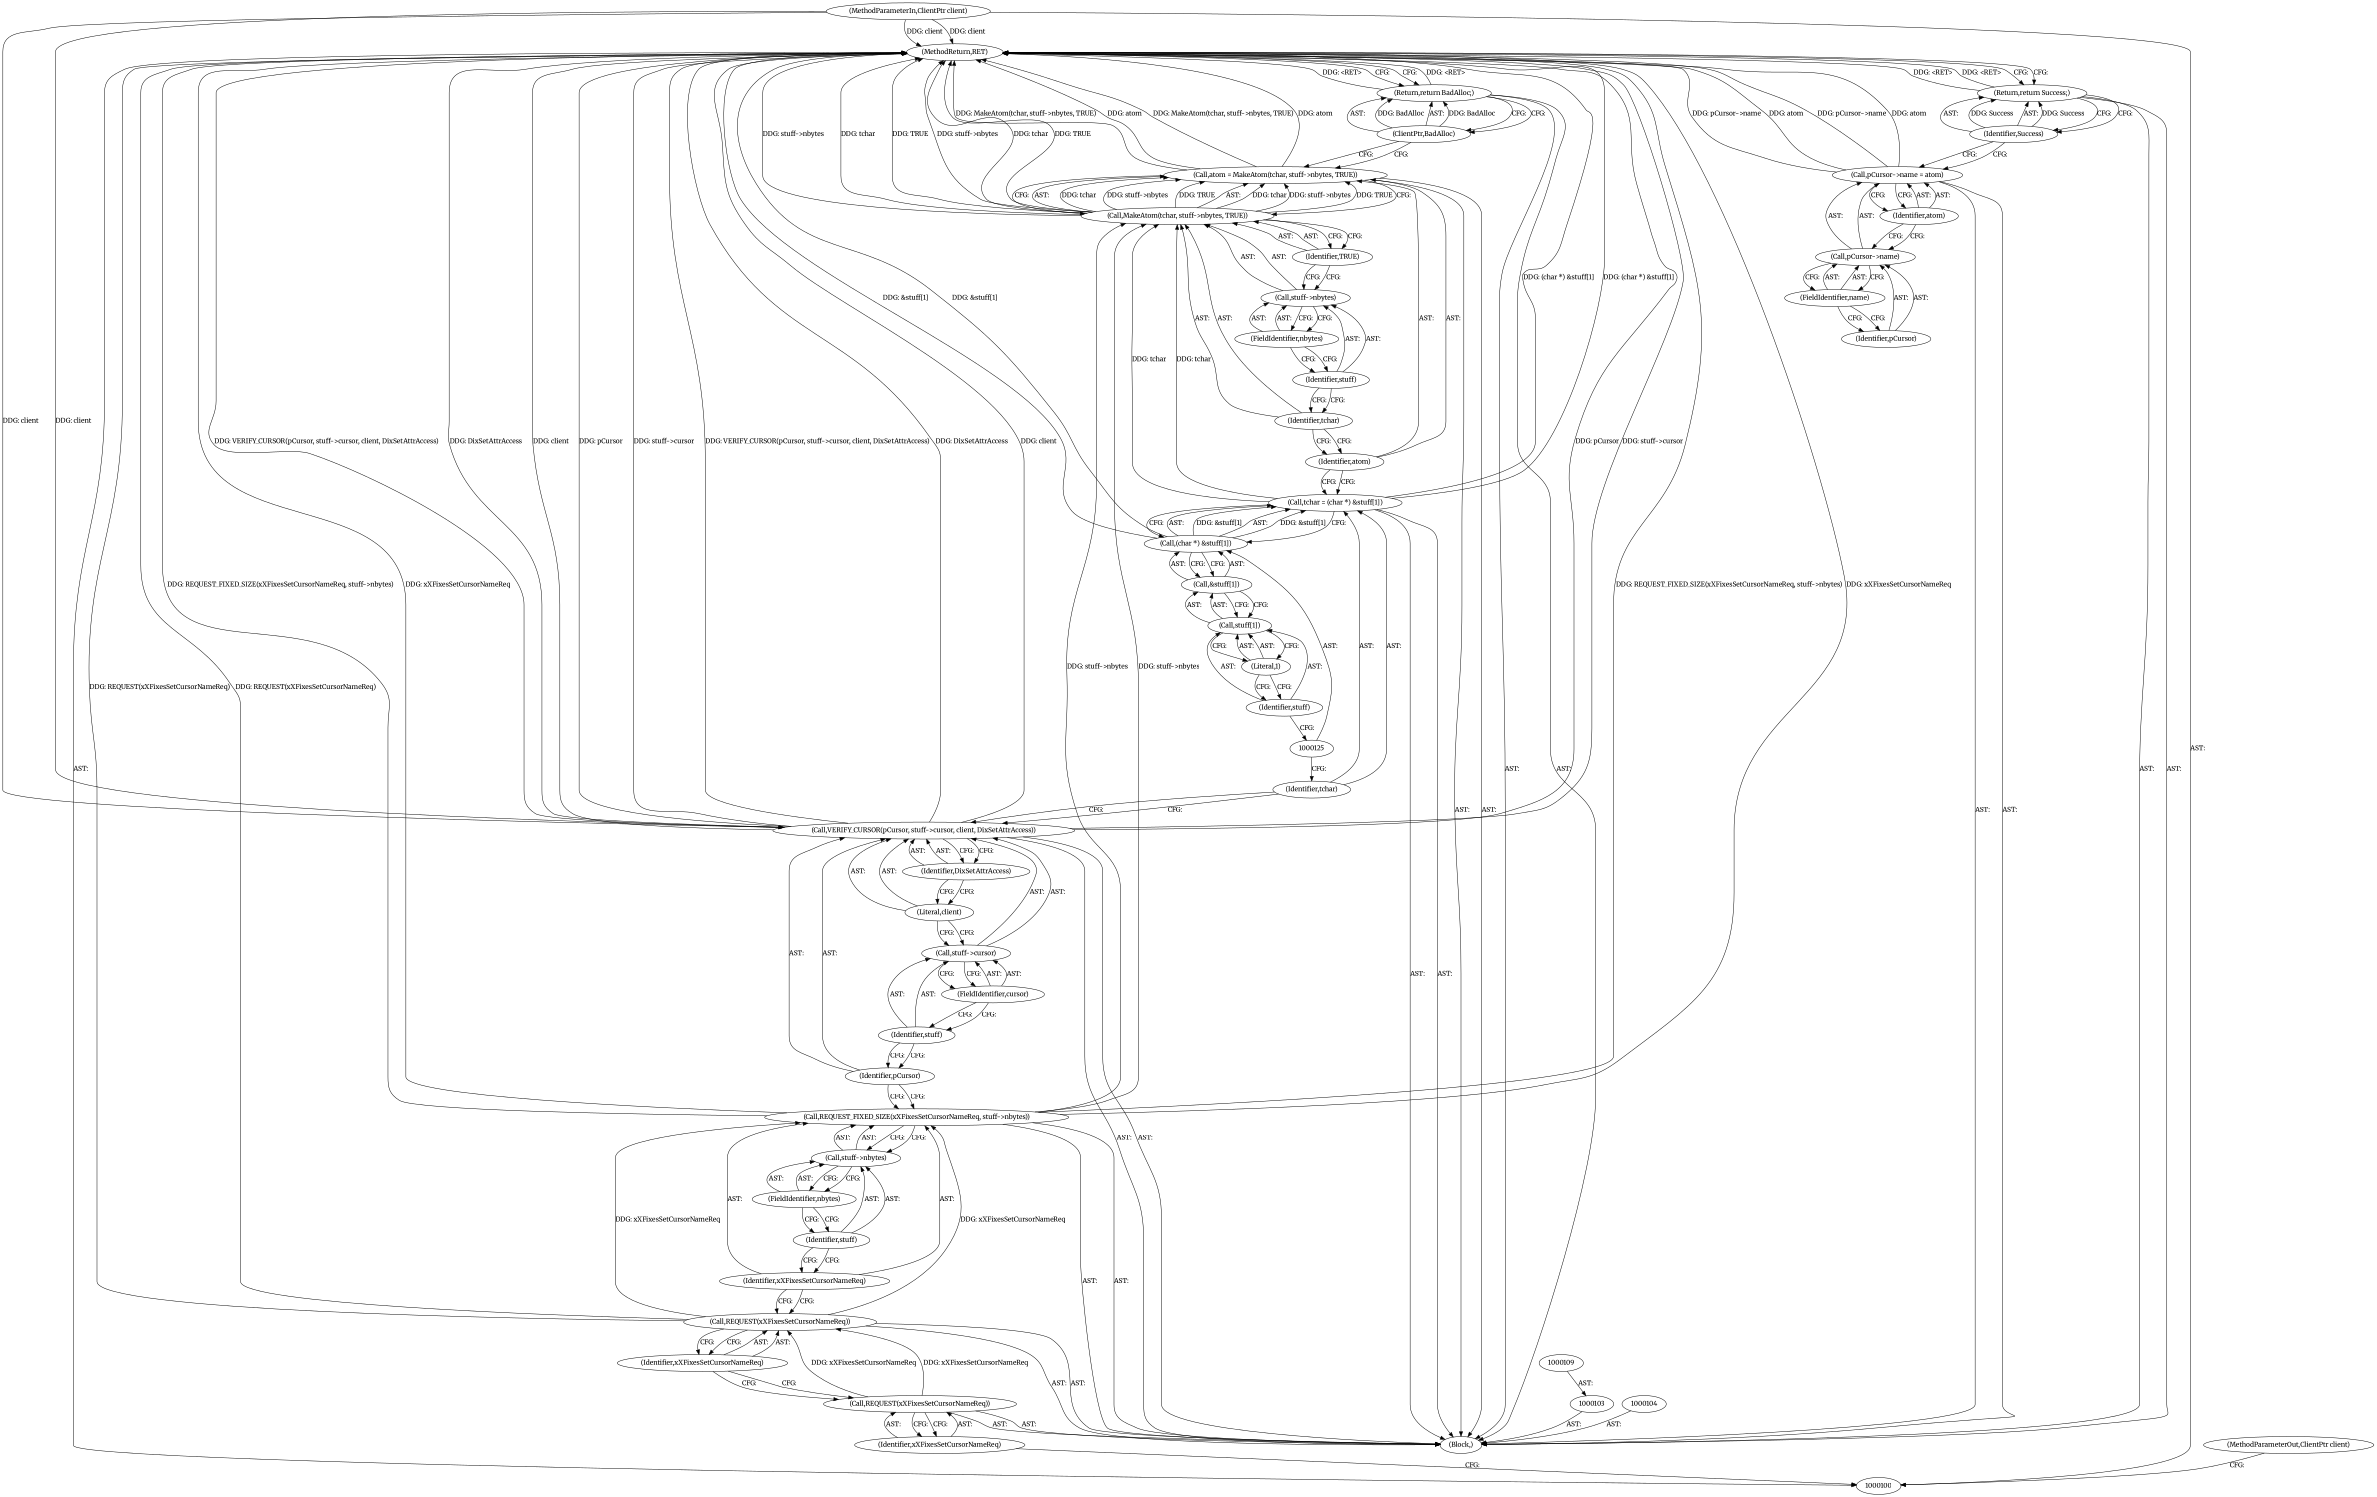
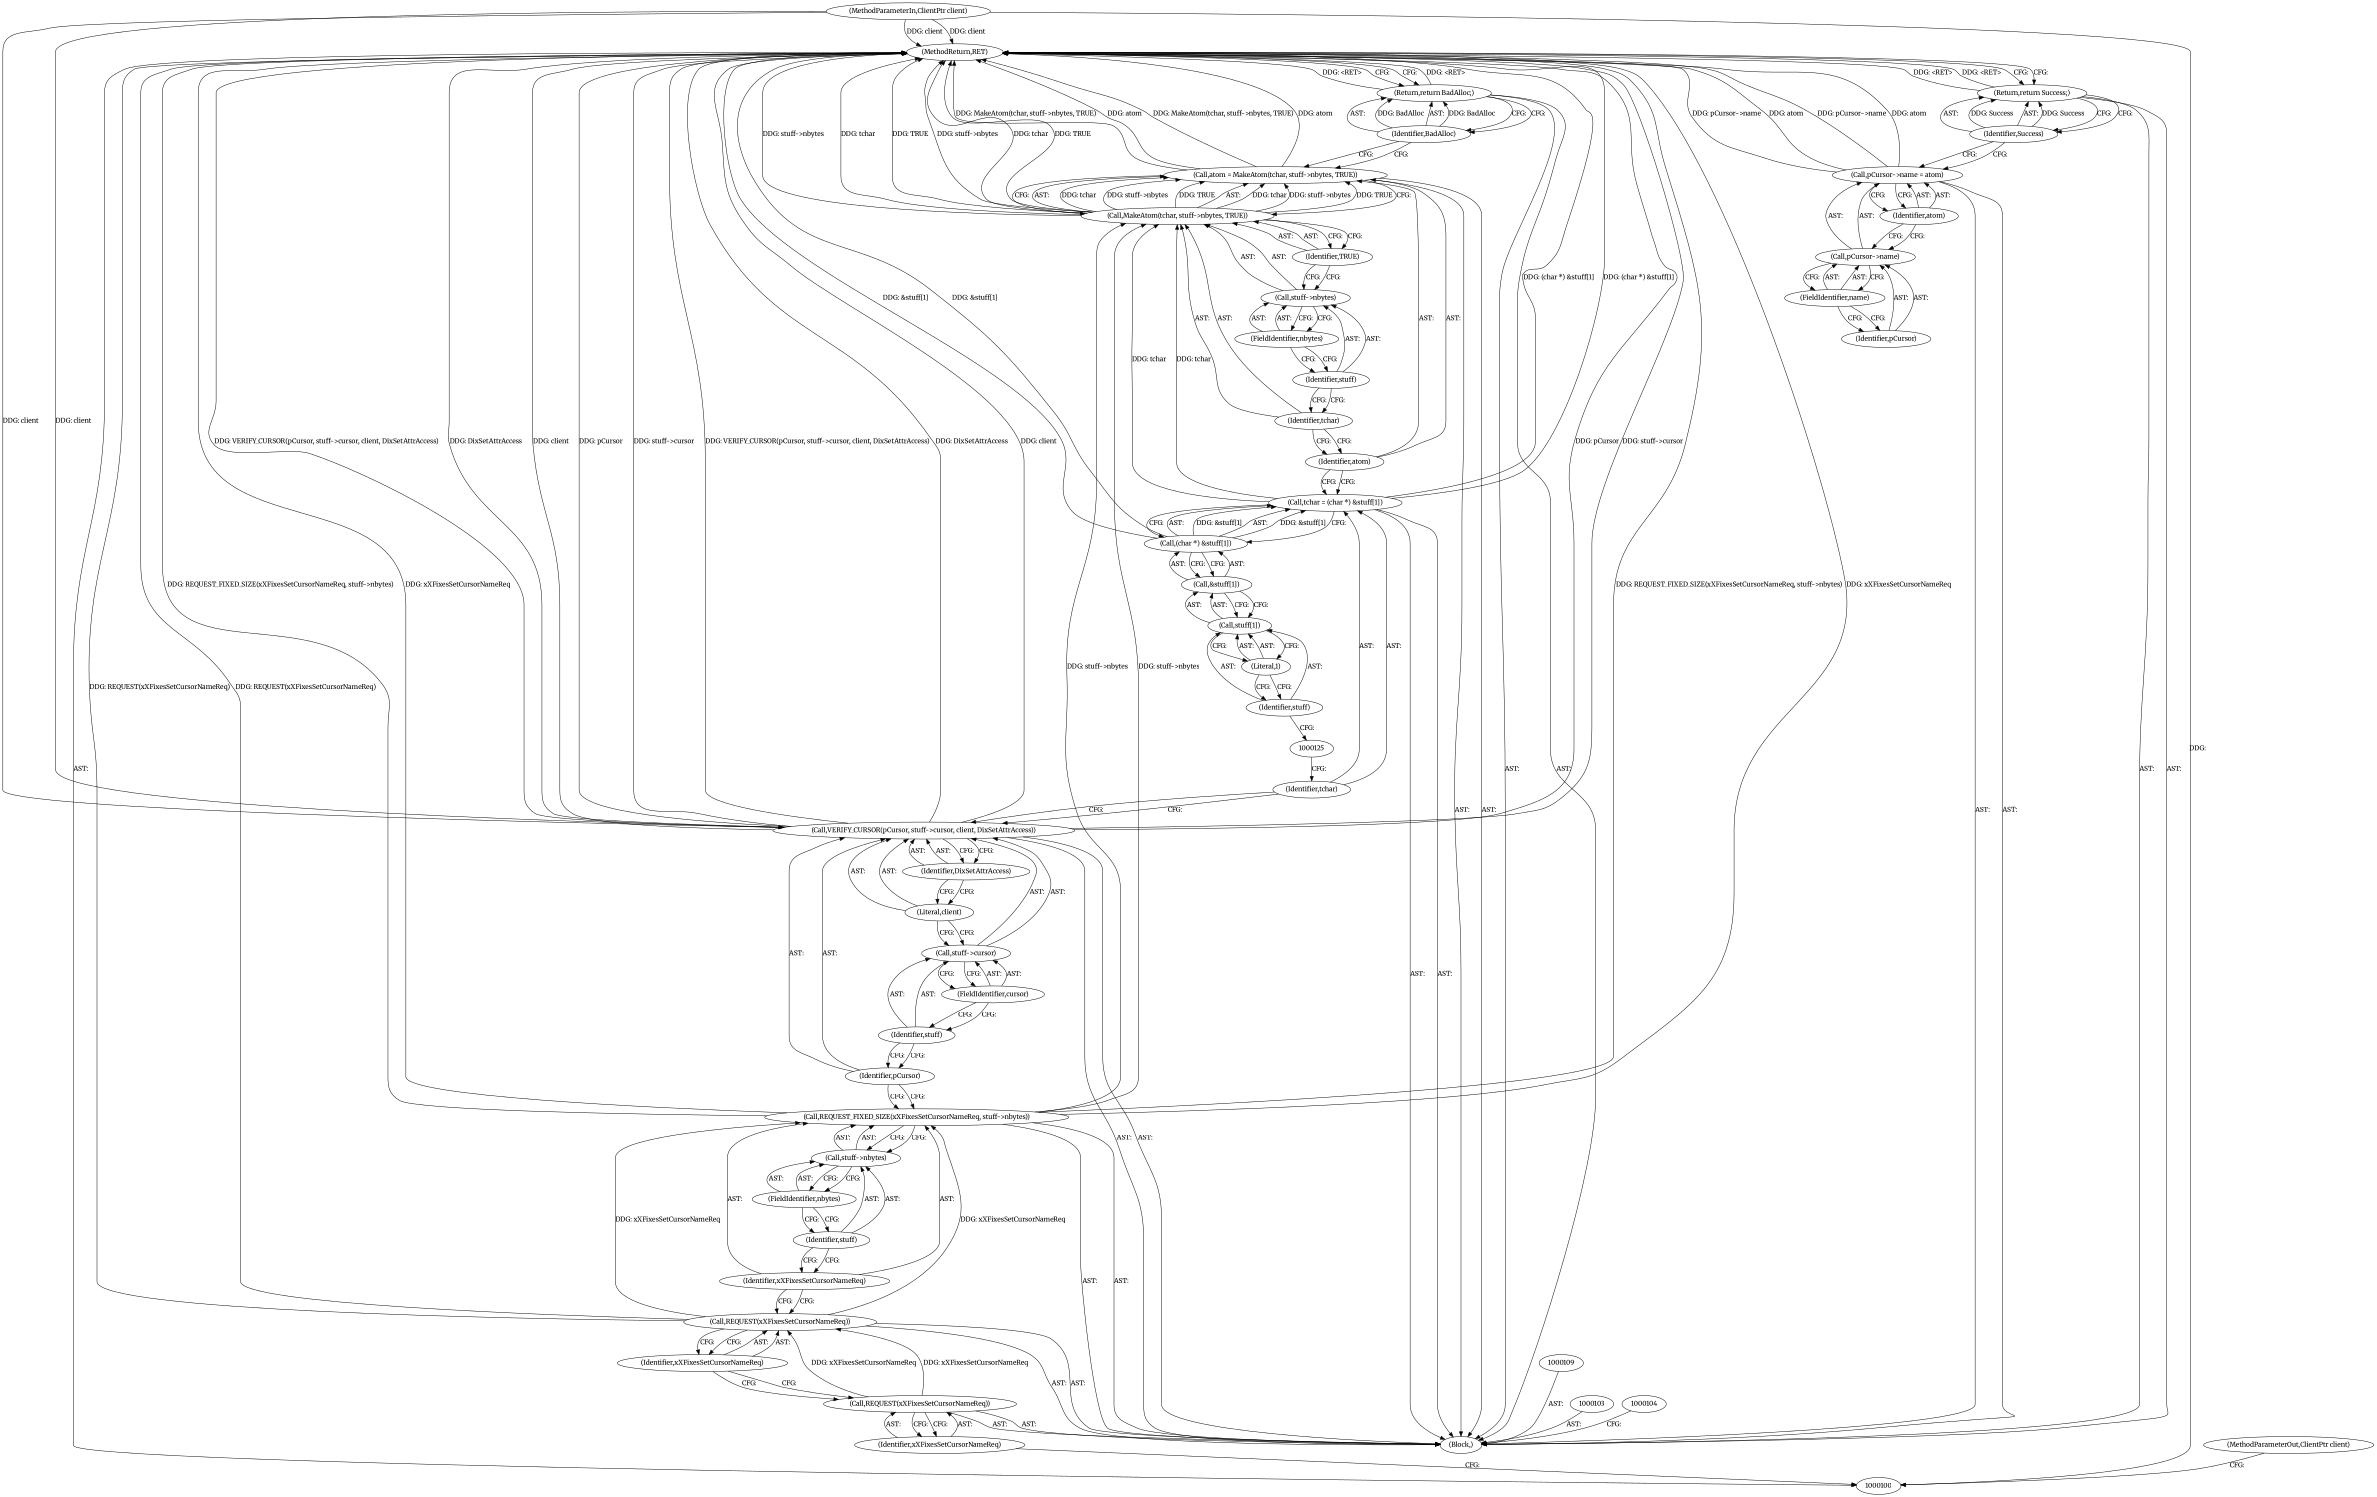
node "(ClientPtr,BadAlloc)": label "(ClientPtr,BadAlloc)" -> "(Identifier,BadAlloc)"
edge "1000125" -> "(Call,(char *) &stuff[1])": removed, label "AST:"
edge "(MethodParameterIn,ClientPtr client)" -> "1000100": label "AST: " -> "DDG: "
edge "1000109" -> "1000103": now "1000109" -> "(Block,)"
edge "1000104" -> "(Block,)": label "AST: " -> "CFG: "
